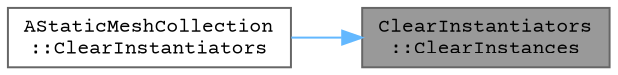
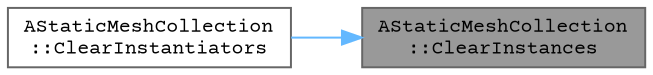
node "ClearInstantiators ::ClearInstances": label "ClearInstantiators ::ClearInstances" -> "AStaticMeshCollection ::ClearInstances"
